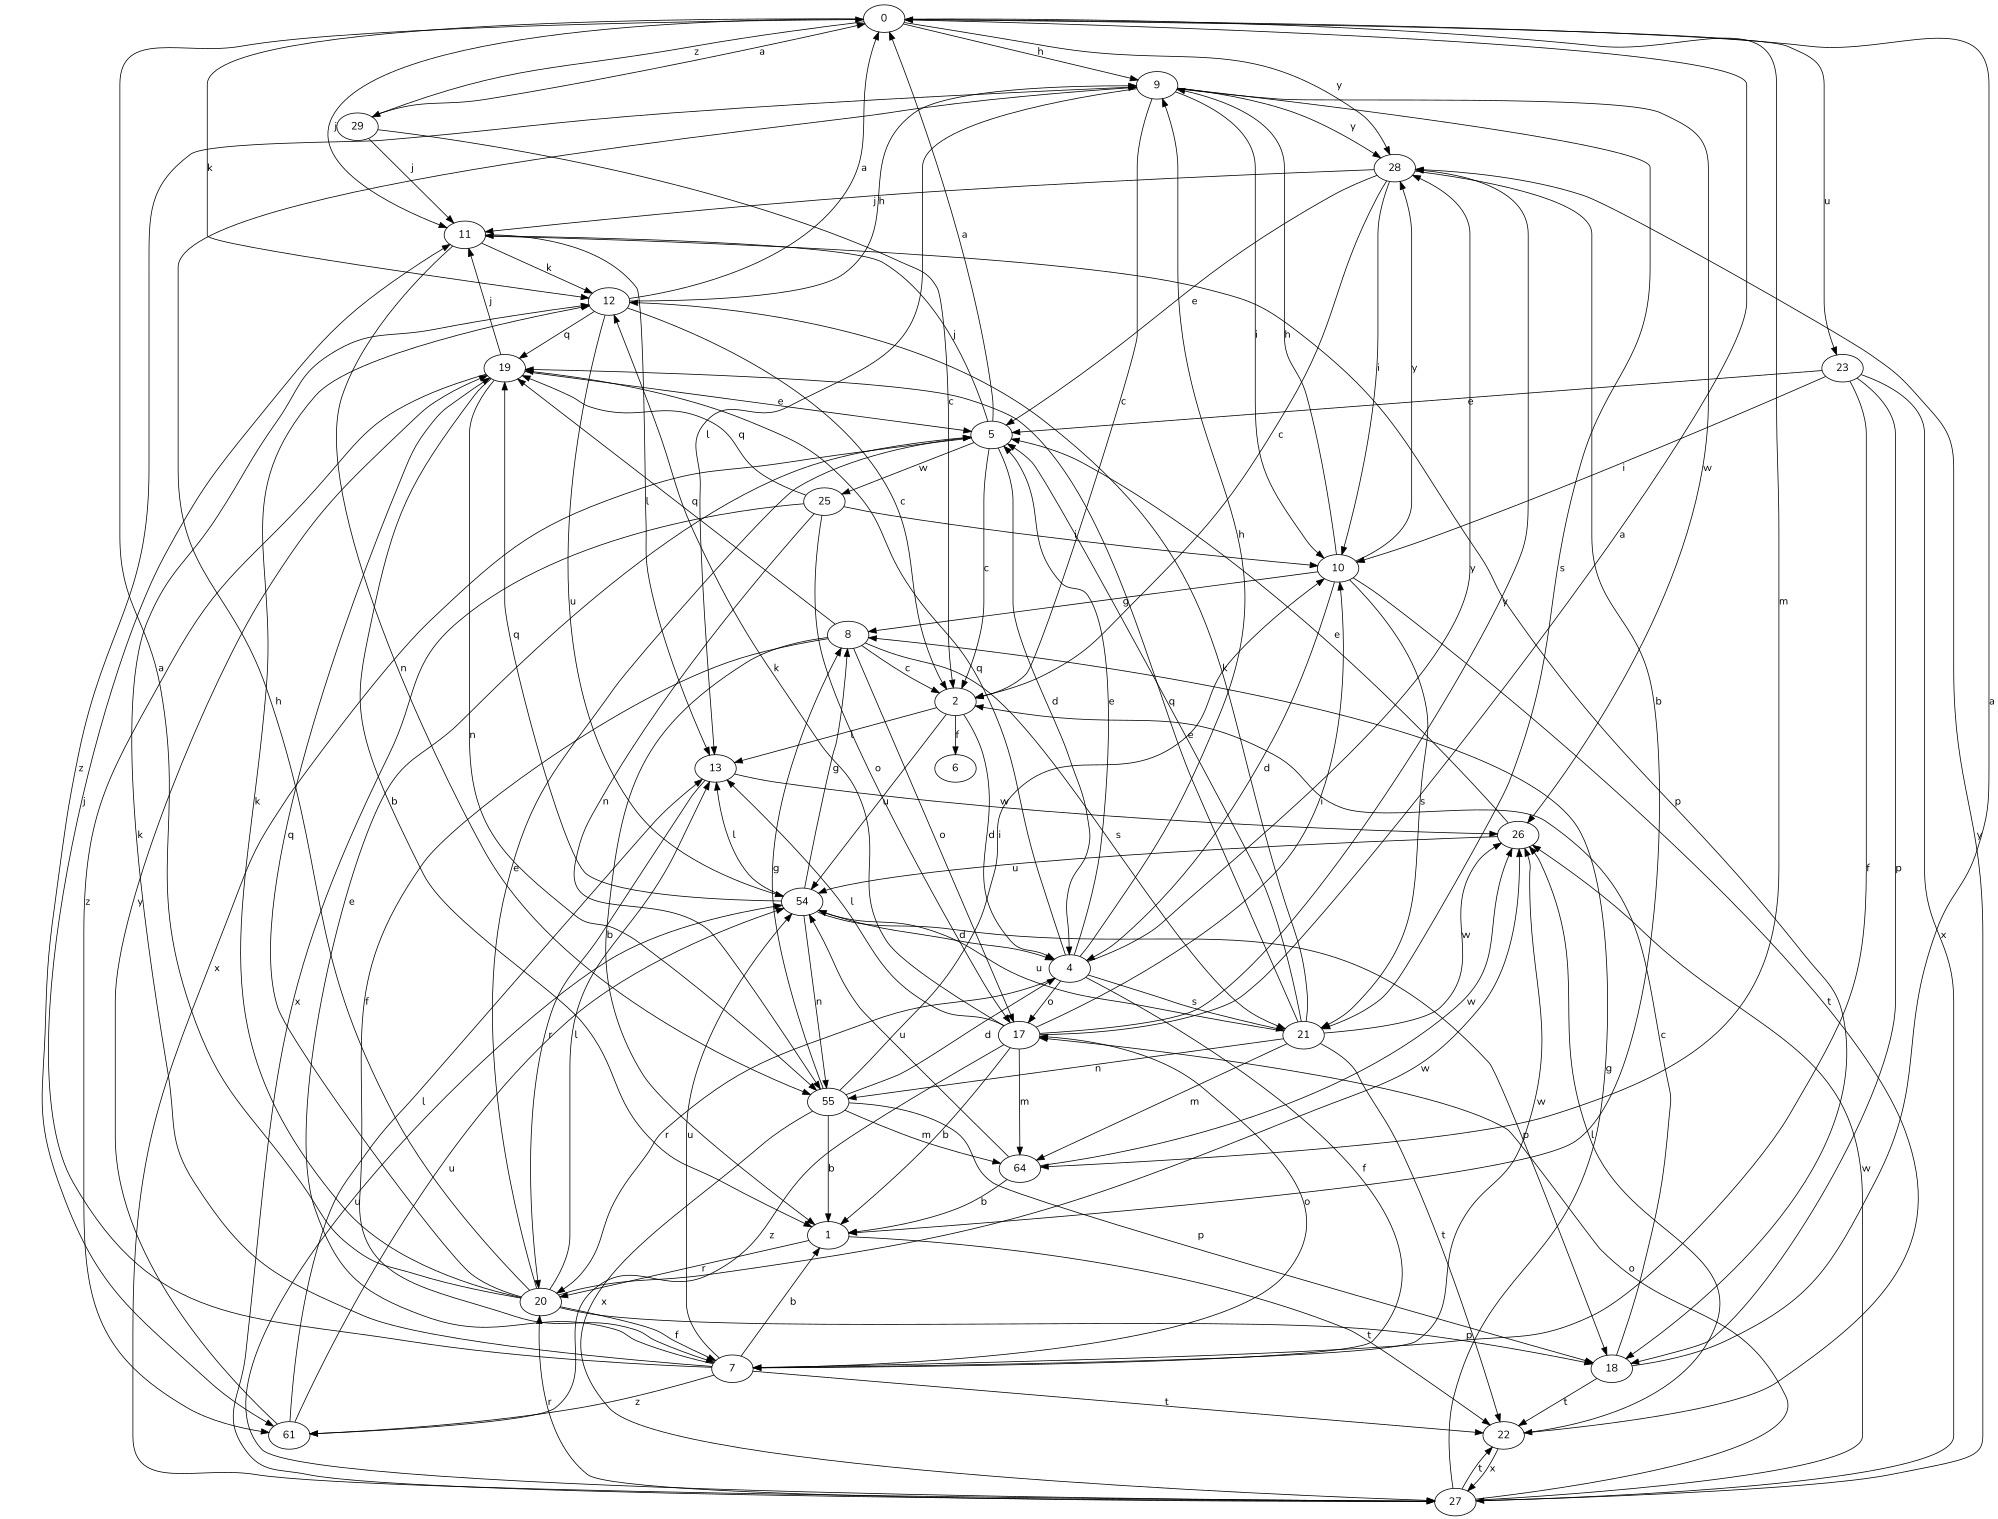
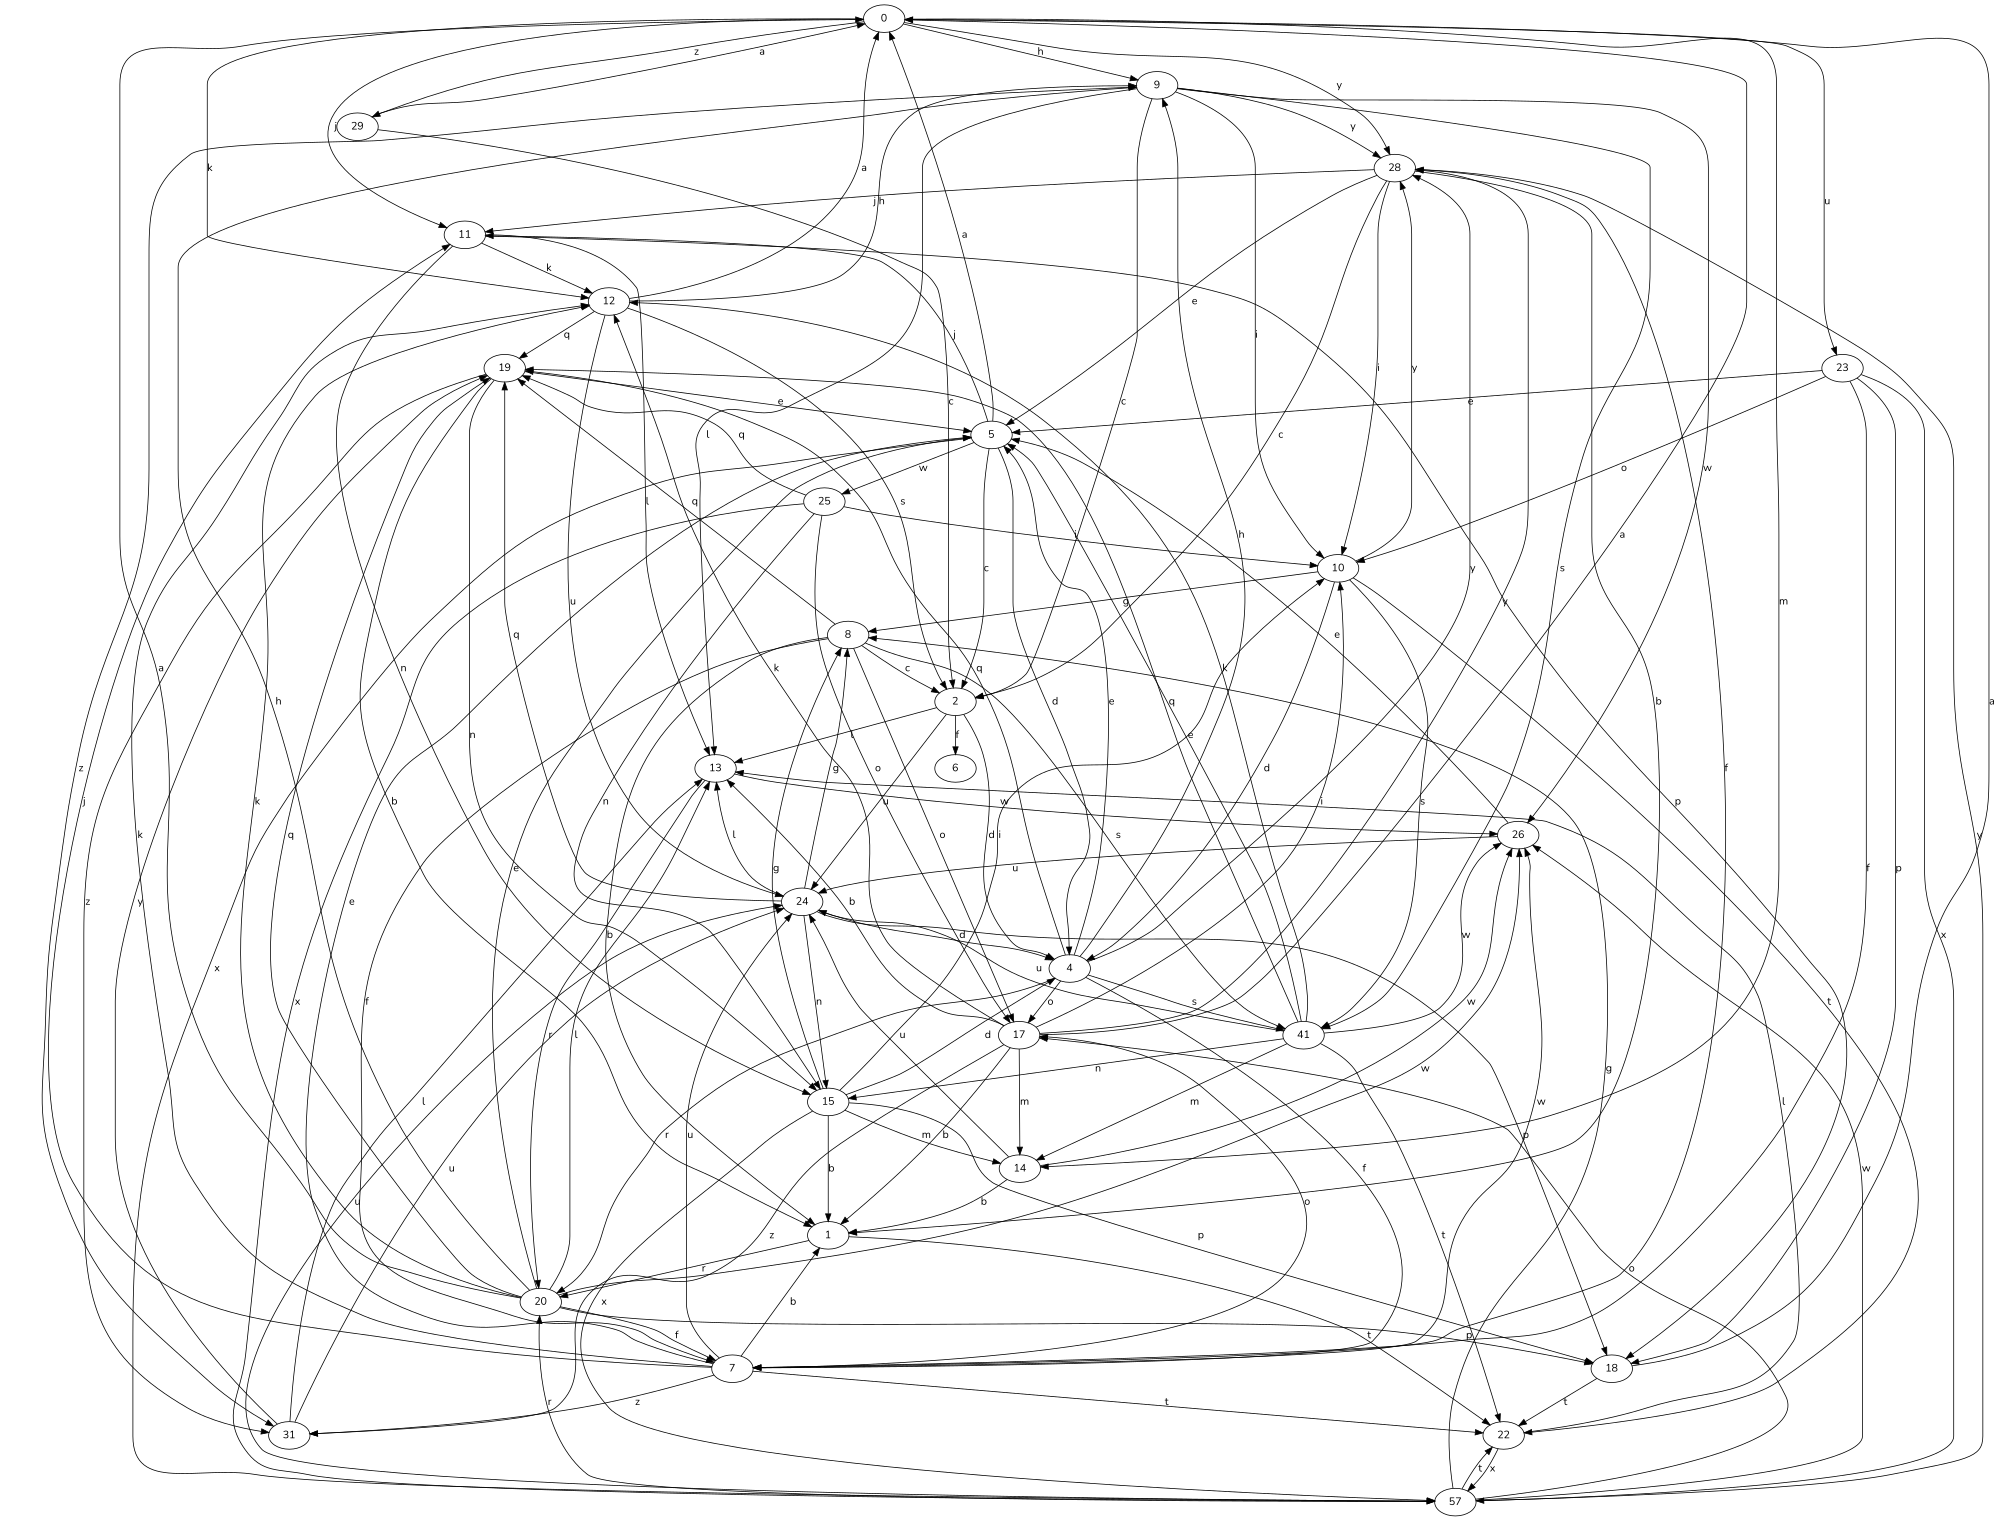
edge "29" -> "11": removed, label "j"
edge "10" -> "9": removed, label "h"
edge "19" -> "11": removed, label "j"
edge "23" -> "10": label "i" -> "o"
edge "12" -> "2": label "c" -> "s"
edge "18" -> "2": removed, label "c"
node "54": label "54" -> "24"
edge "17" -> "13": label "l" -> "b"
node "21": label "21" -> "41"
edge "28" -> "7": added, label "f"
node "55": label "55" -> "15"
node "64": label "64" -> "14"
edge "22" -> "26": now "22" -> "13"
node "61": label "61" -> "31"
node "27": label "27" -> "57"
